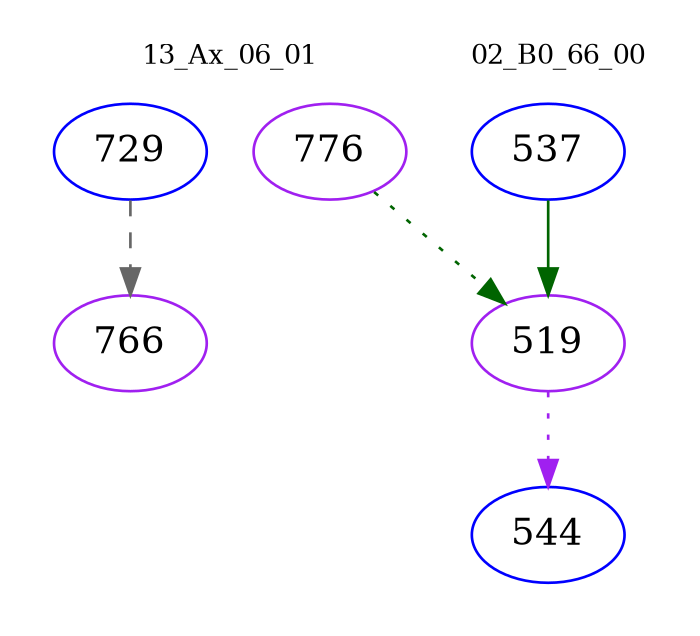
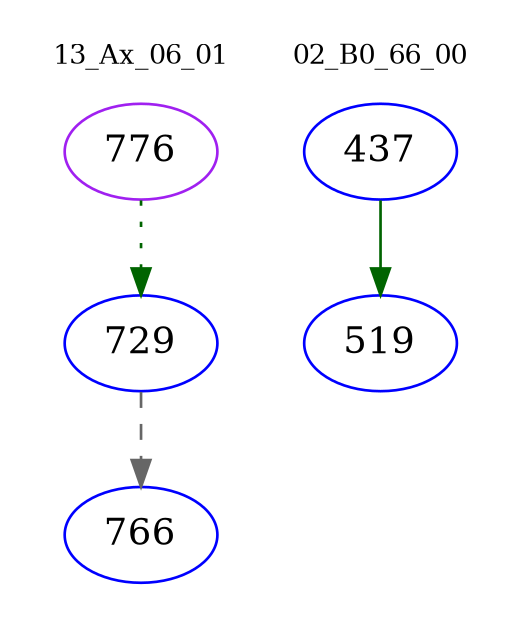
node "537": label "537" -> "437"
edge "776" -> "519": now "776" -> "729"
node "766": color purple -> blue
node "519": color purple -> blue
node "544": removed
